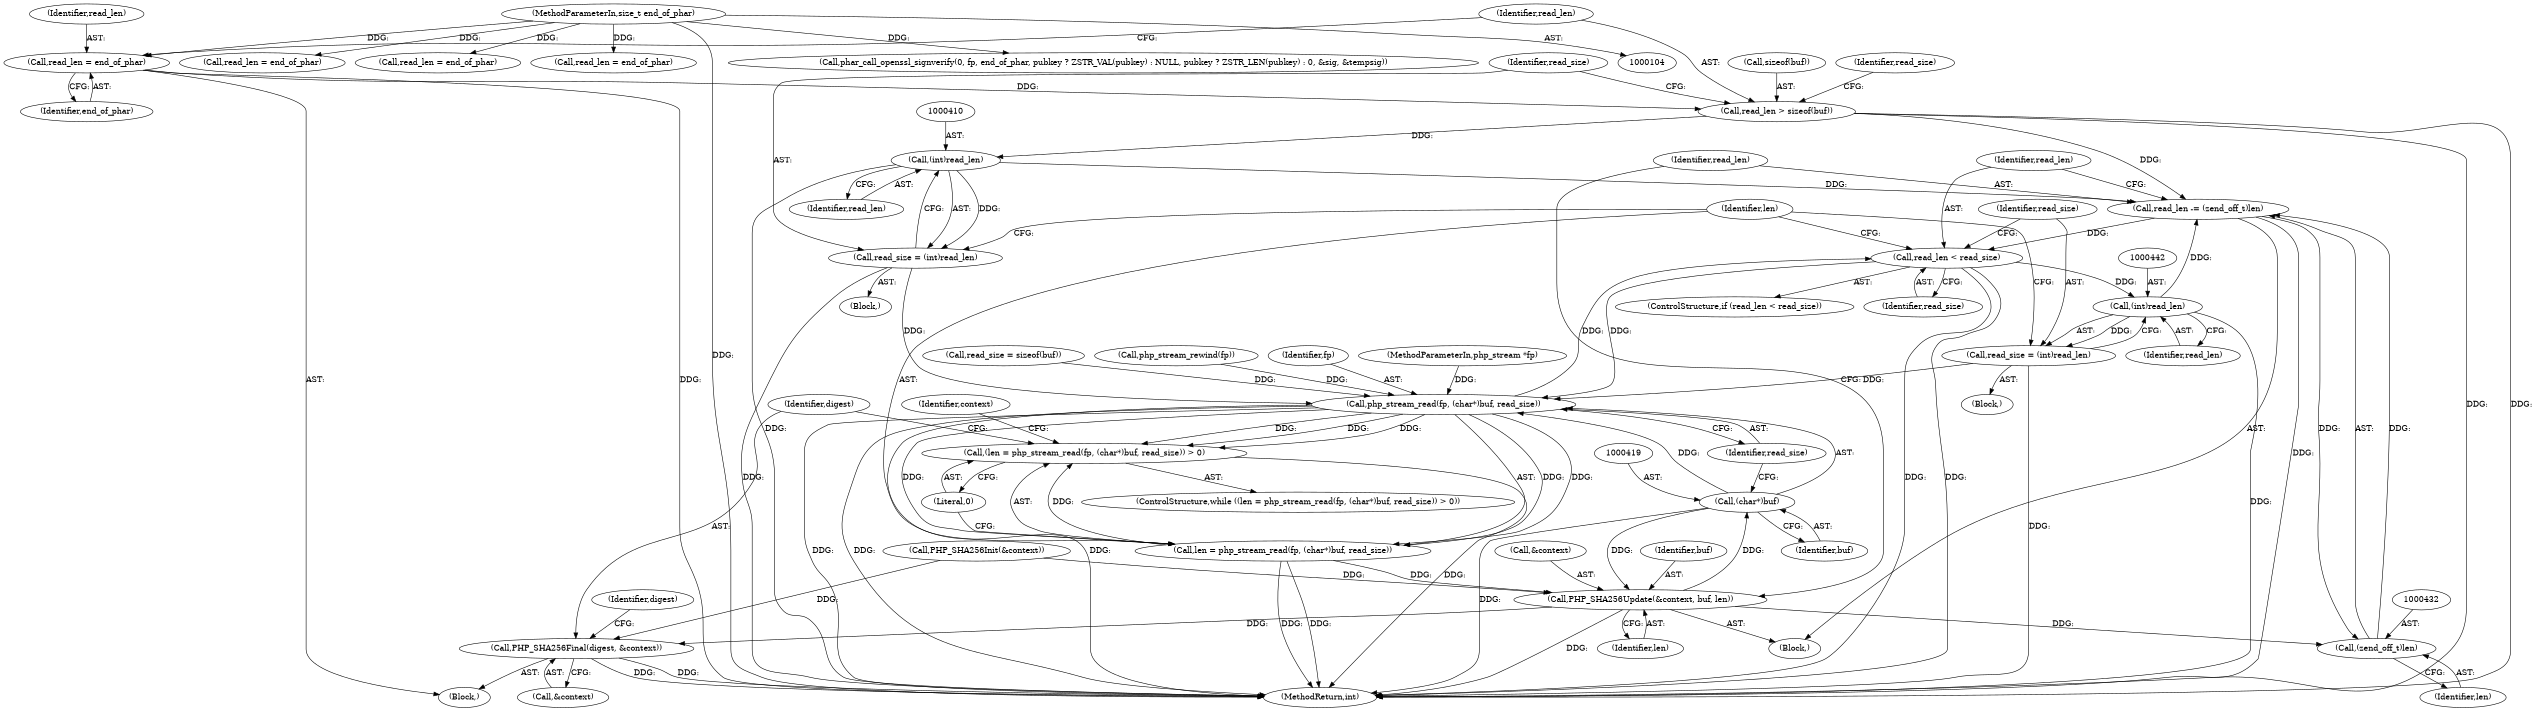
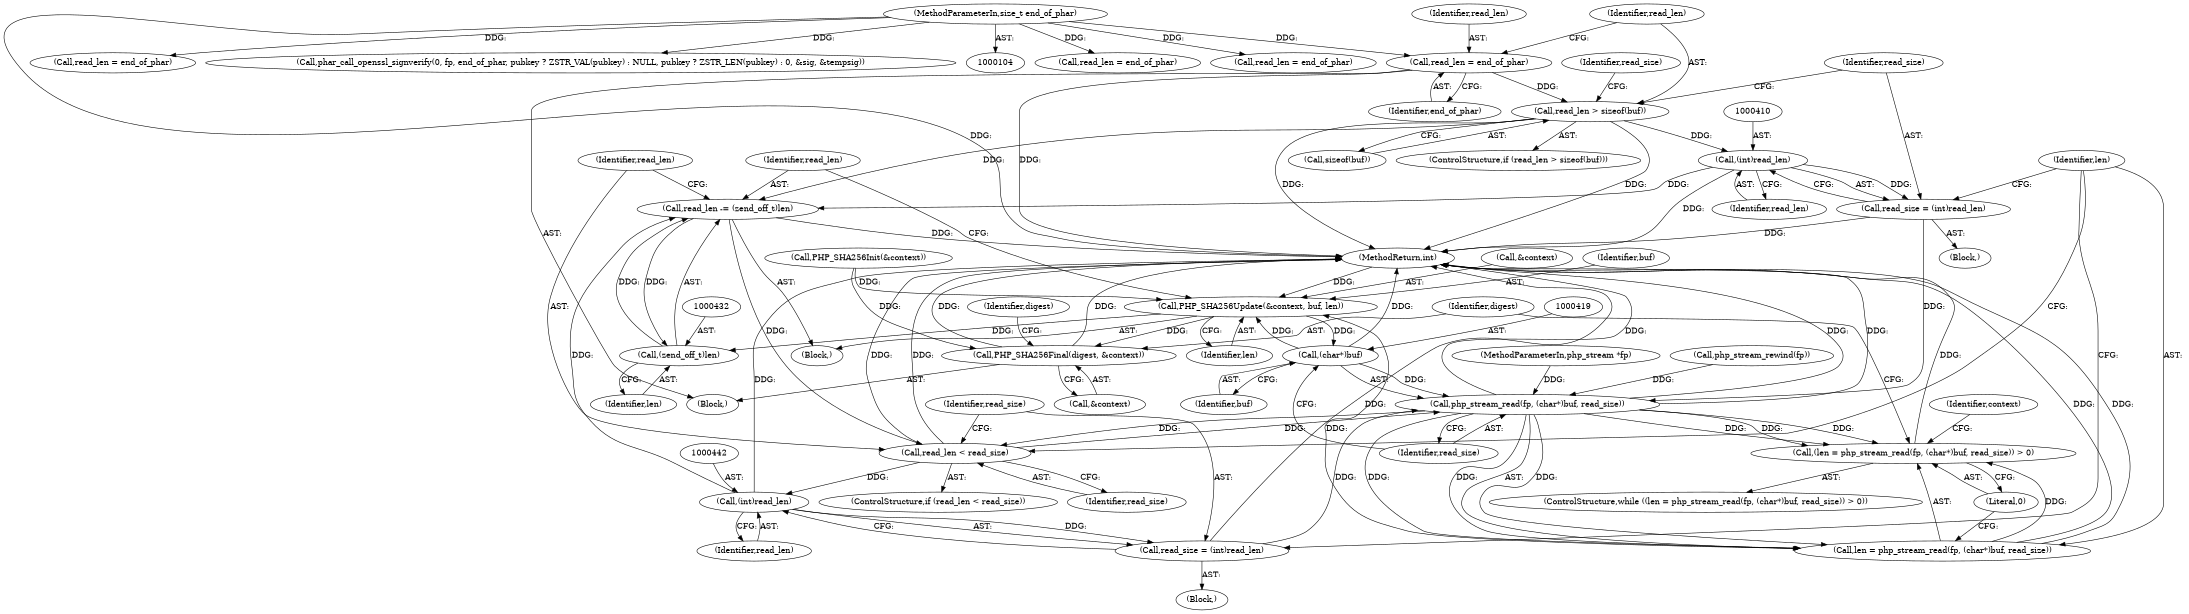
edge "(Call,read_len > sizeof(buf))" -> "(Call,sizeof(buf))": added, label "CFG:"
node "(ControlStructure,if (read_len > sizeof(buf)))": added
node "(Call,read_size = sizeof(buf))": removed
node "(Identifier,fp)": removed
edge "(Call,PHP_SHA256Update(&context, buf, len))" -> "(MethodReturn,int)": reversed
